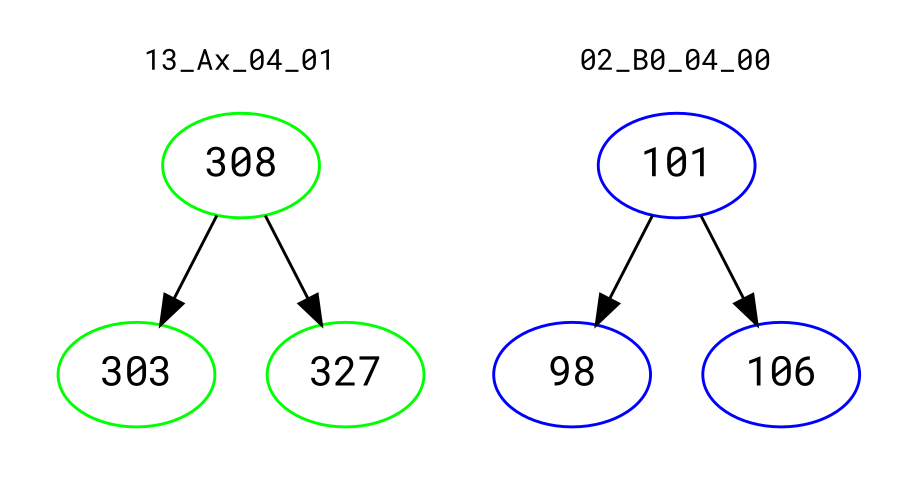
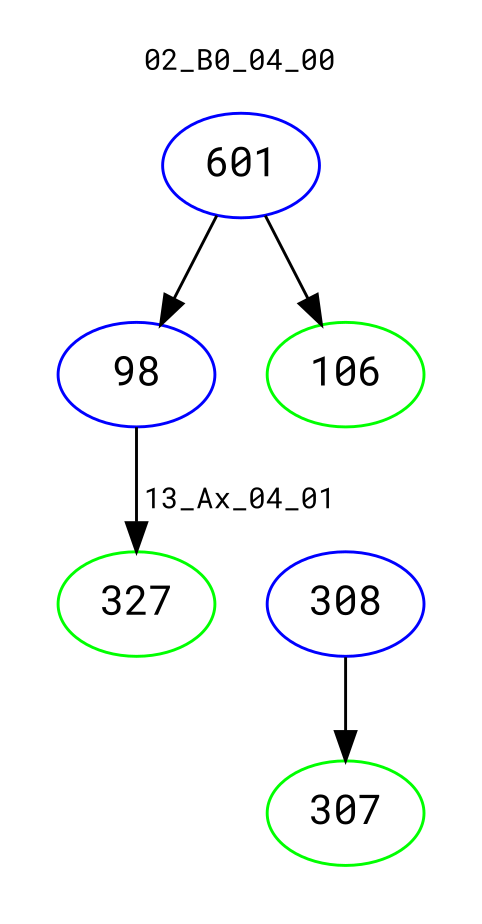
node "308": color green -> blue
node "101": label "101" -> "601"
edge "308" -> "327": now "98" -> "327"
node "303": label "303" -> "307"
node "106": color blue -> green
